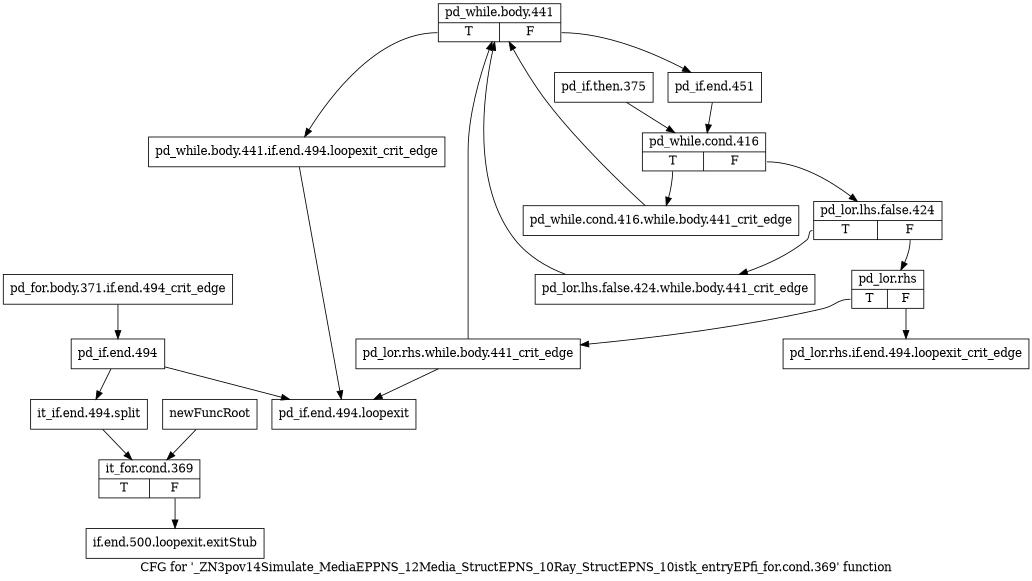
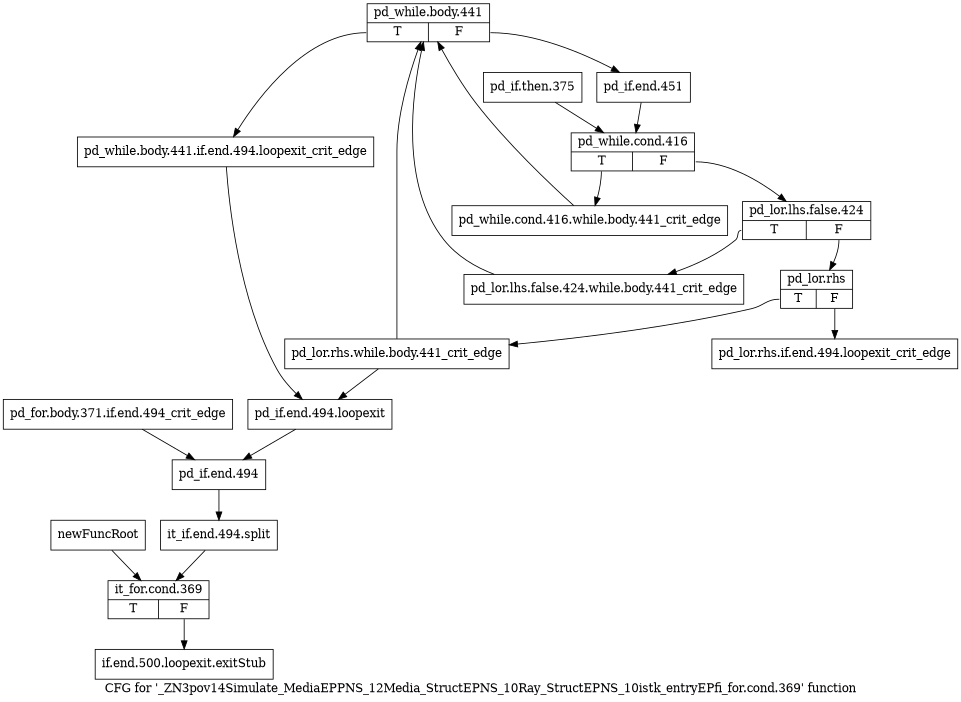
edge "pd_if.end.494" -> "pd_if.end.494.loopexit": reversed
